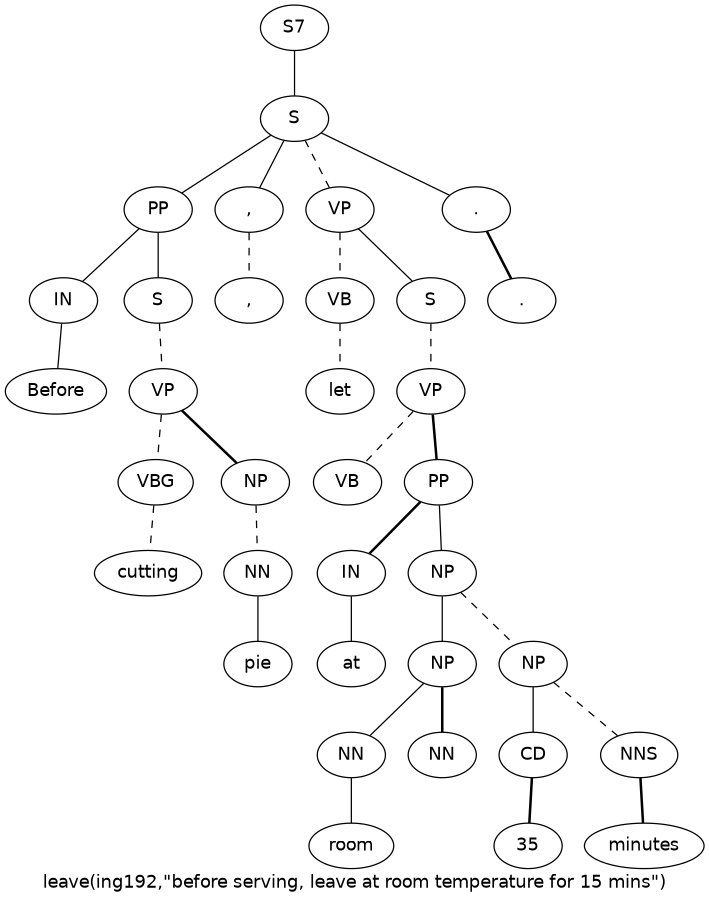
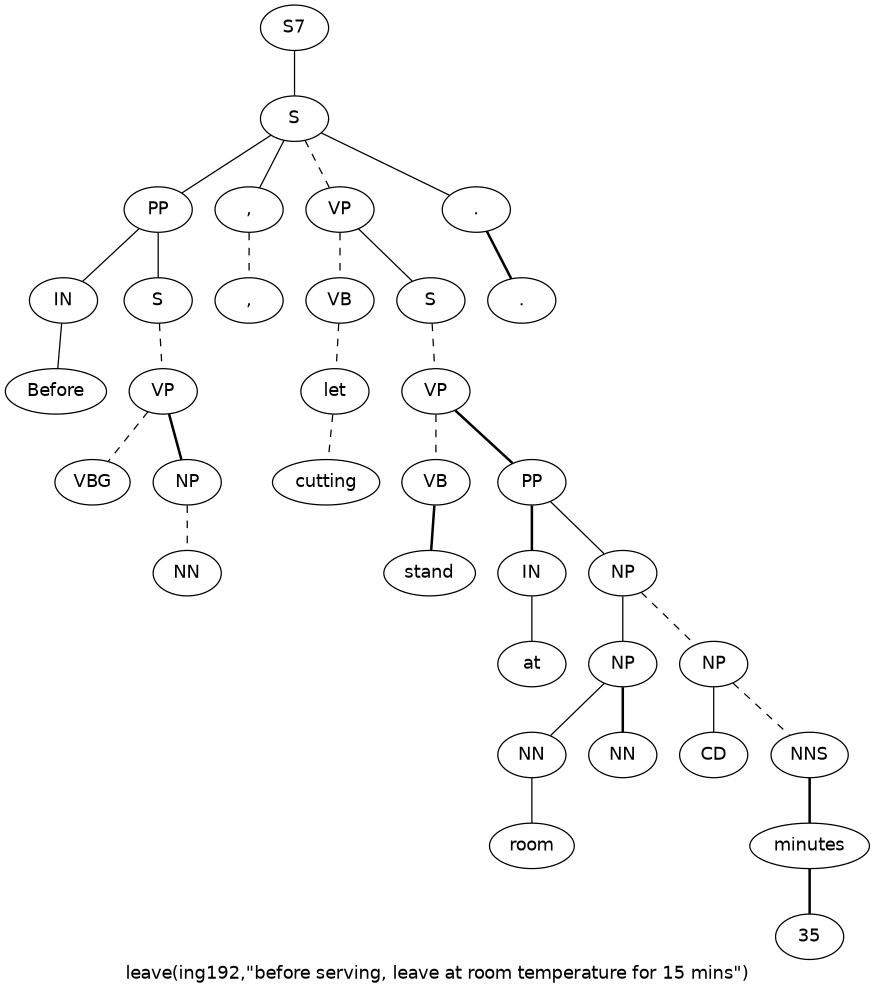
edge "VBG" -- "cutting": now "let" -- "cutting"
node "stand": added
node "pie": removed
edge "CD" -- "35": now "minutes" -- "35"
